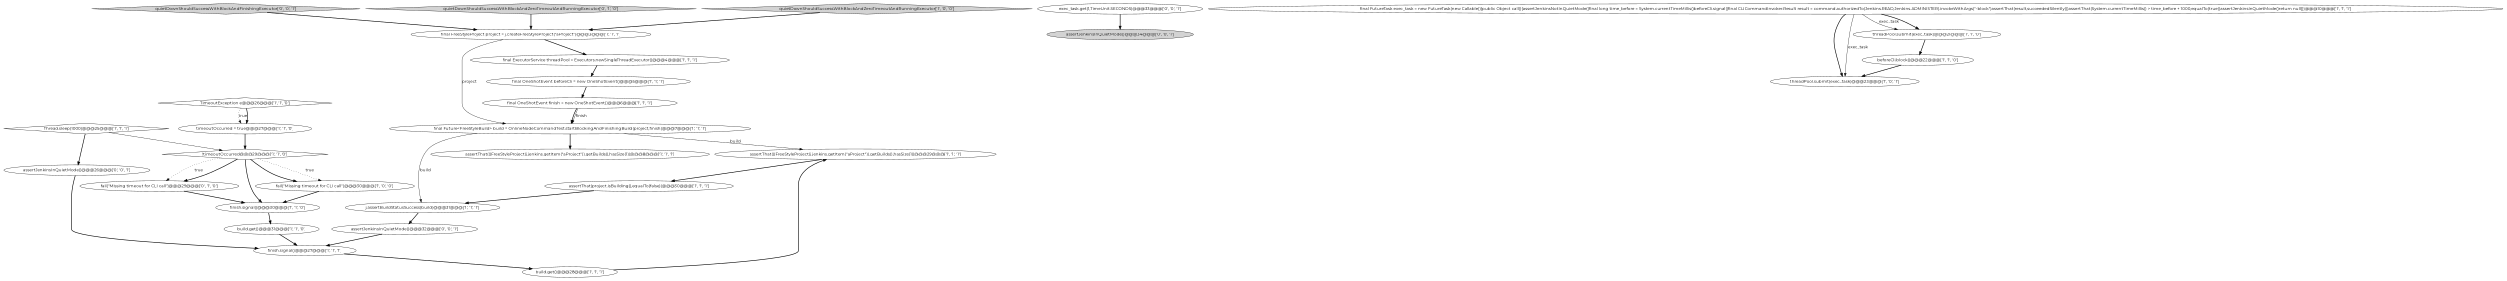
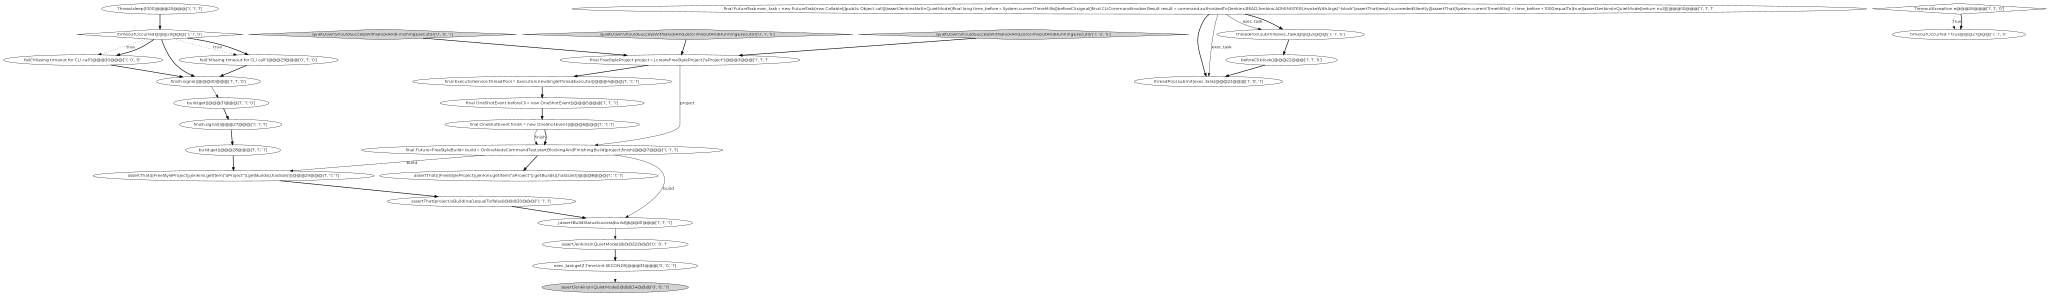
edge "exec_task.get(1,TimeUnit.SECONDS)@@@33@@@['0', '0', '1']" -> "assertJenkinsInQuietMode()@@@34@@@['0', '0', '1']": style bold -> dotted
node "Thread.sleep(1000)@@@25@@@['1', '1', '1']": shape diamond -> ellipse
edge "timeoutOccurred = true@@@27@@@['1', '1', '0']" -> "!timeoutOccurred@@@29@@@['1', '1', '0']": removed
edge "Thread.sleep(1000)@@@25@@@['1', '1', '1']" -> "!timeoutOccurred@@@29@@@['1', '1', '0']": style solid -> bold
node "assertJenkinsInQuietMode()@@@26@@@['0', '0', '1']": removed
edge "finish.signal()@@@30@@@['1', '1', '0']" -> "build.get()@@@31@@@['1', '1', '0']": style bold -> solid
edge "j.assertBuildStatusSuccess(build)@@@31@@@['1', '1', '1']" -> "assertJenkinsInQuietMode()@@@32@@@['0', '0', '1']": style bold -> solid
edge "assertJenkinsInQuietMode()@@@32@@@['0', '0', '1']" -> "finish.signal()@@@27@@@['1', '1', '1']": now "assertJenkinsInQuietMode()@@@32@@@['0', '0', '1']" -> "exec_task.get(1,TimeUnit.SECONDS)@@@33@@@['0', '0', '1']"
